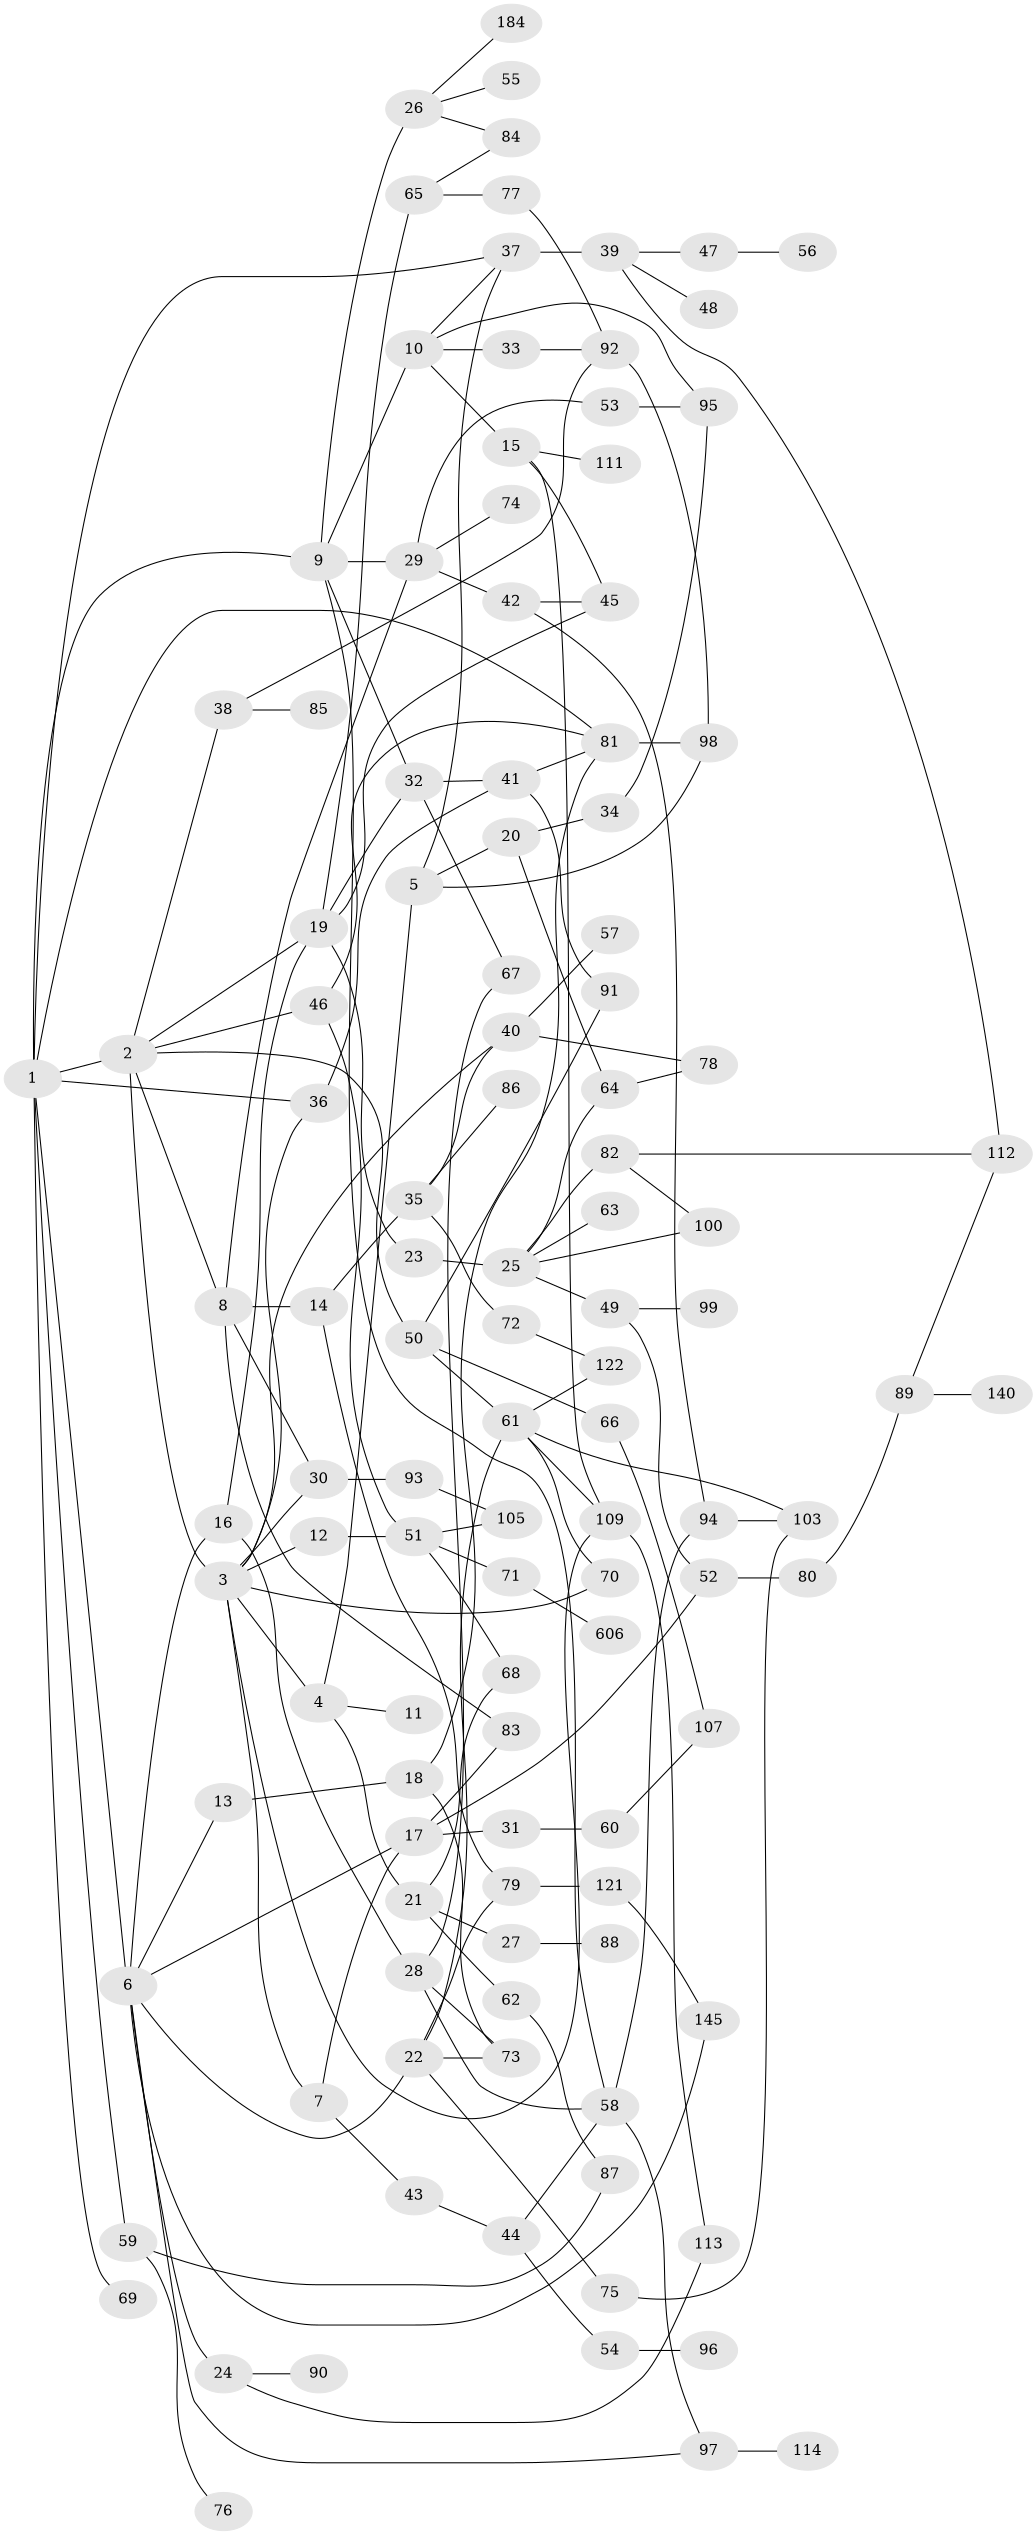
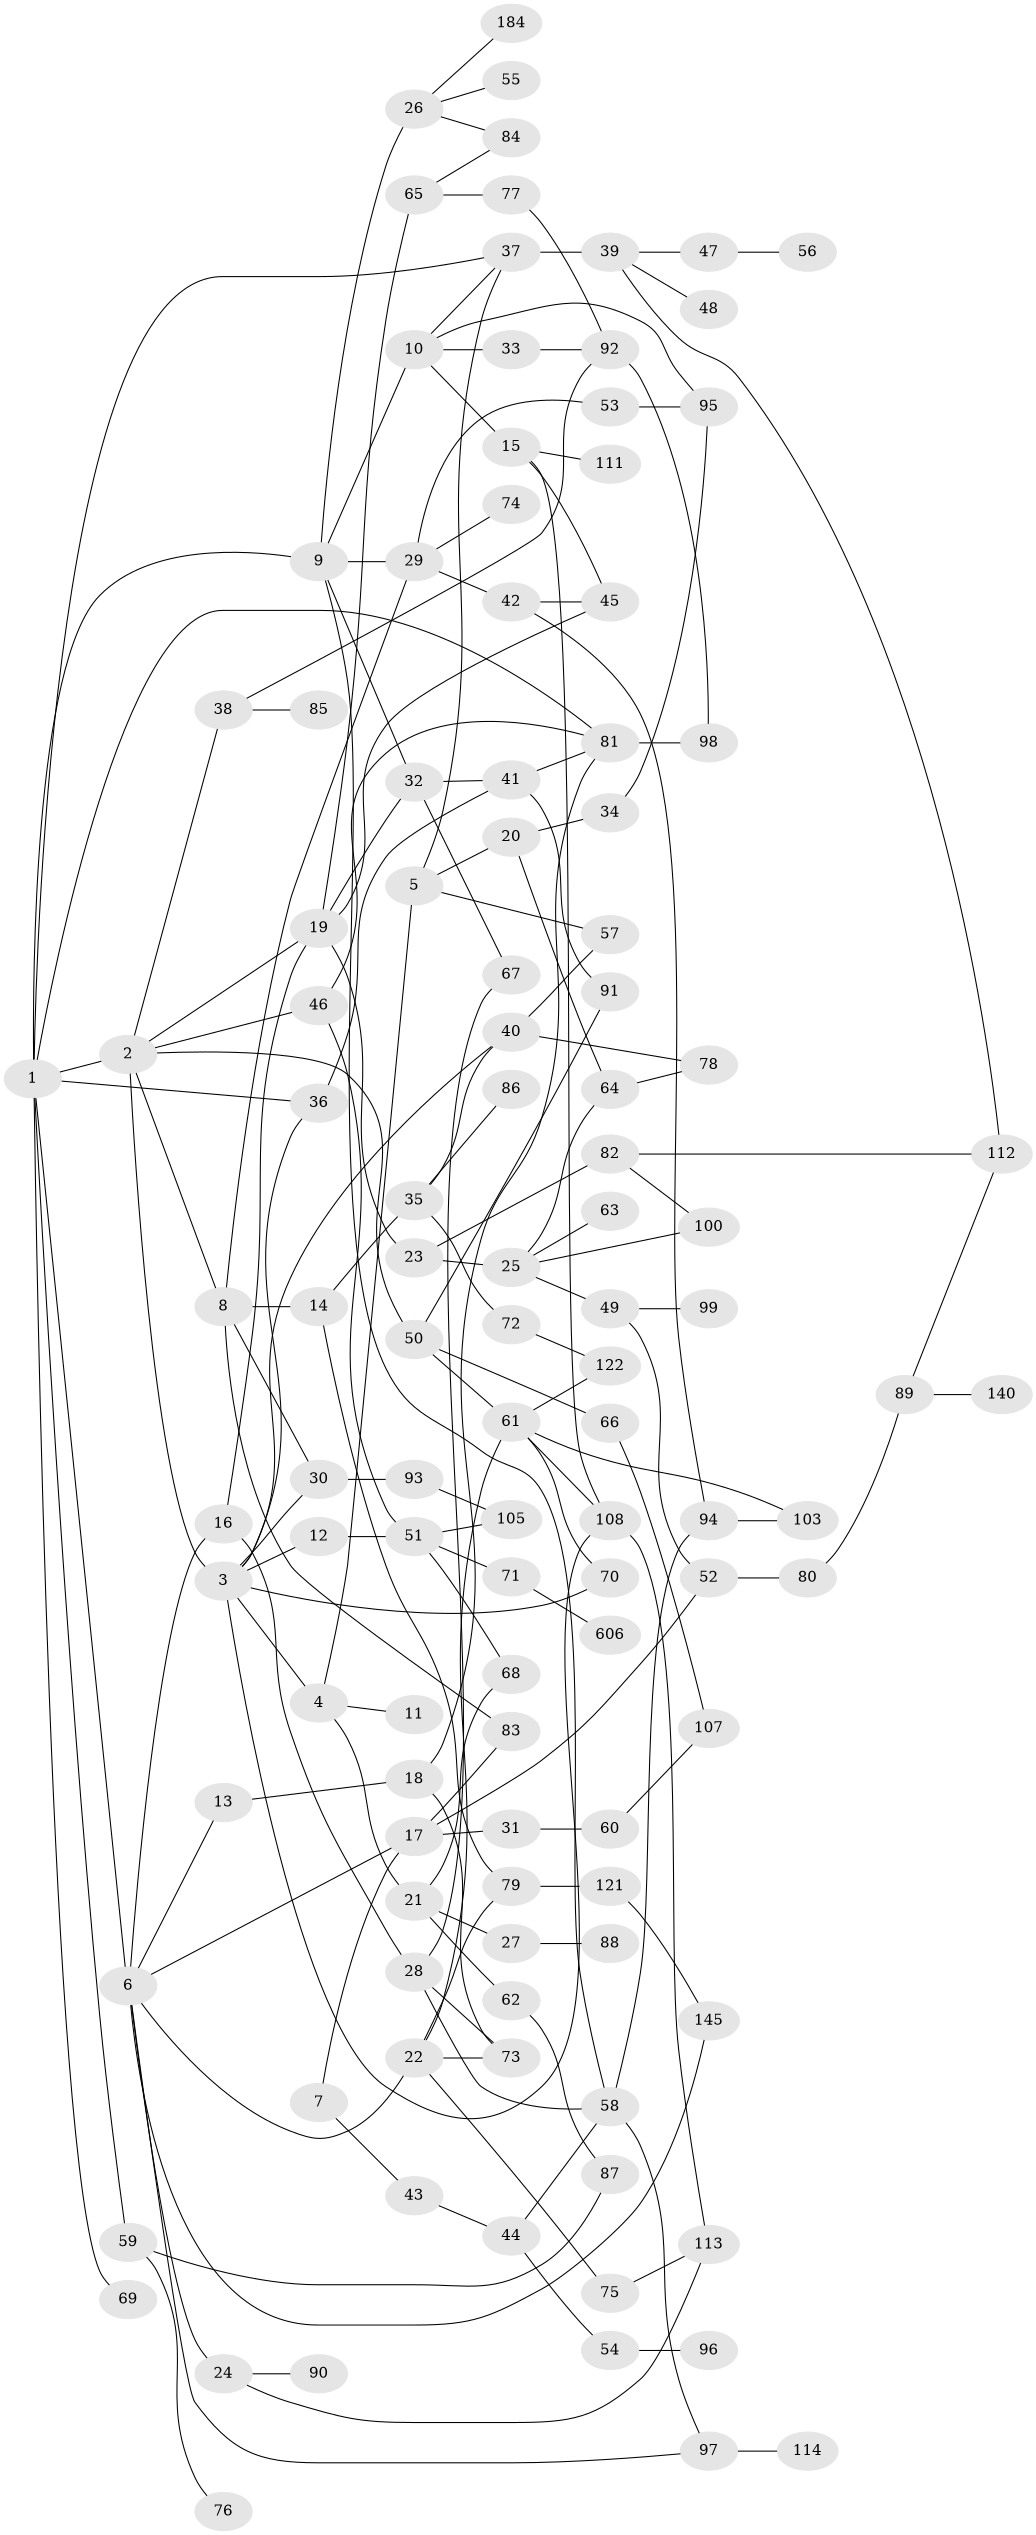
edge "98" -- "5": now "57" -- "5"
edge "82" -- "25": now "82" -- "23"
node "109": label "109" -> "108"
edge "3" -- "7": removed
edge "103" -- "75": now "113" -- "75"
